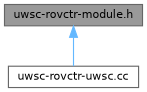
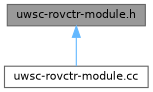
node "uwsc-rovctr-uwsc.cc": label "uwsc-rovctr-uwsc.cc" -> "uwsc-rovctr-module.cc"
